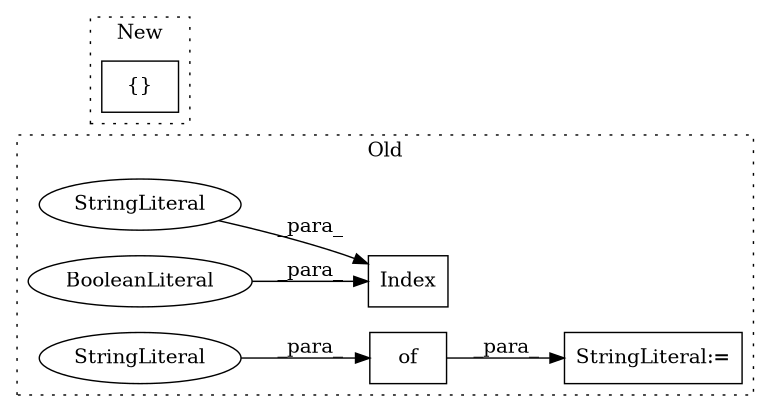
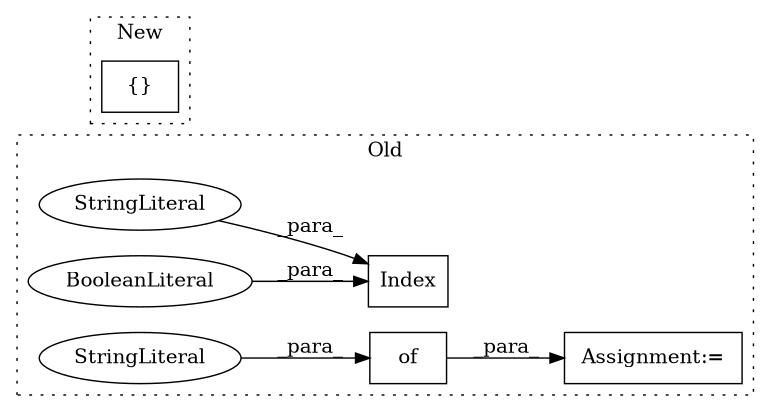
node "StringLiteral:=": label "StringLiteral:=" -> "Assignment:="
